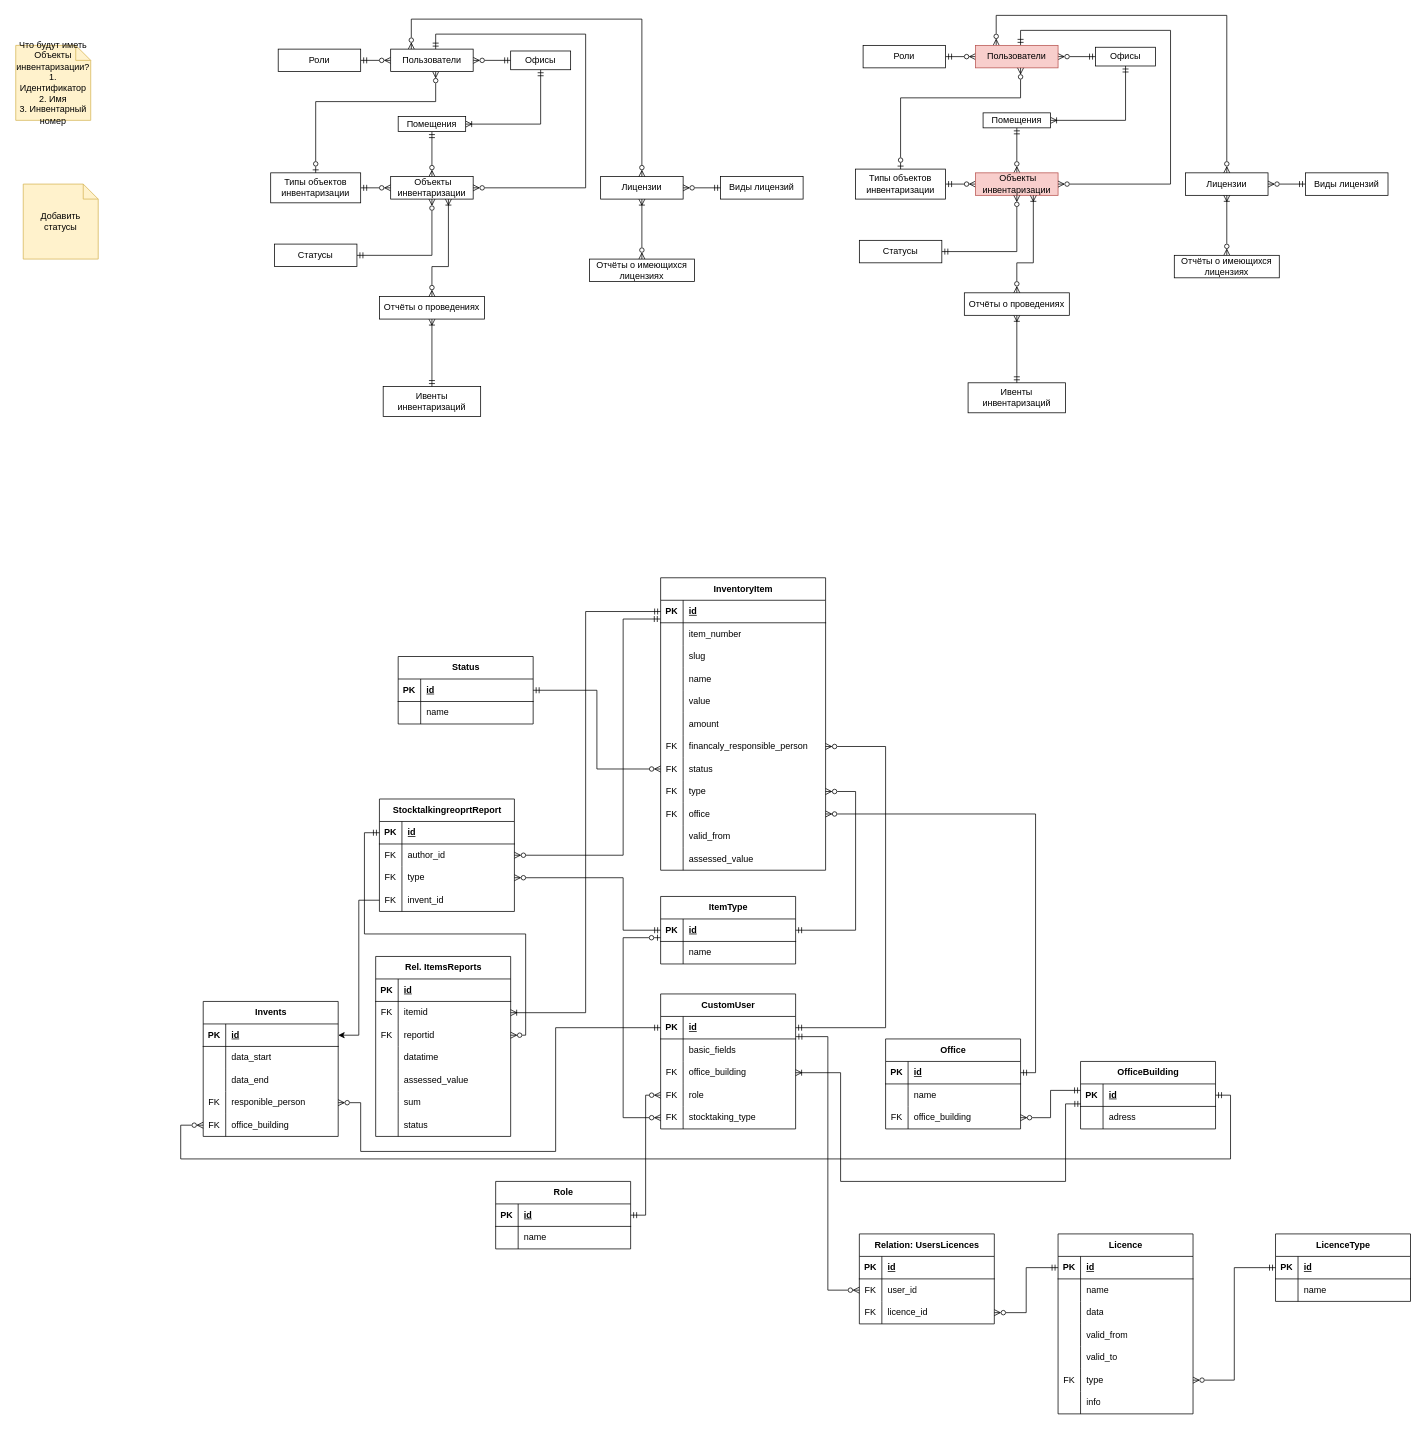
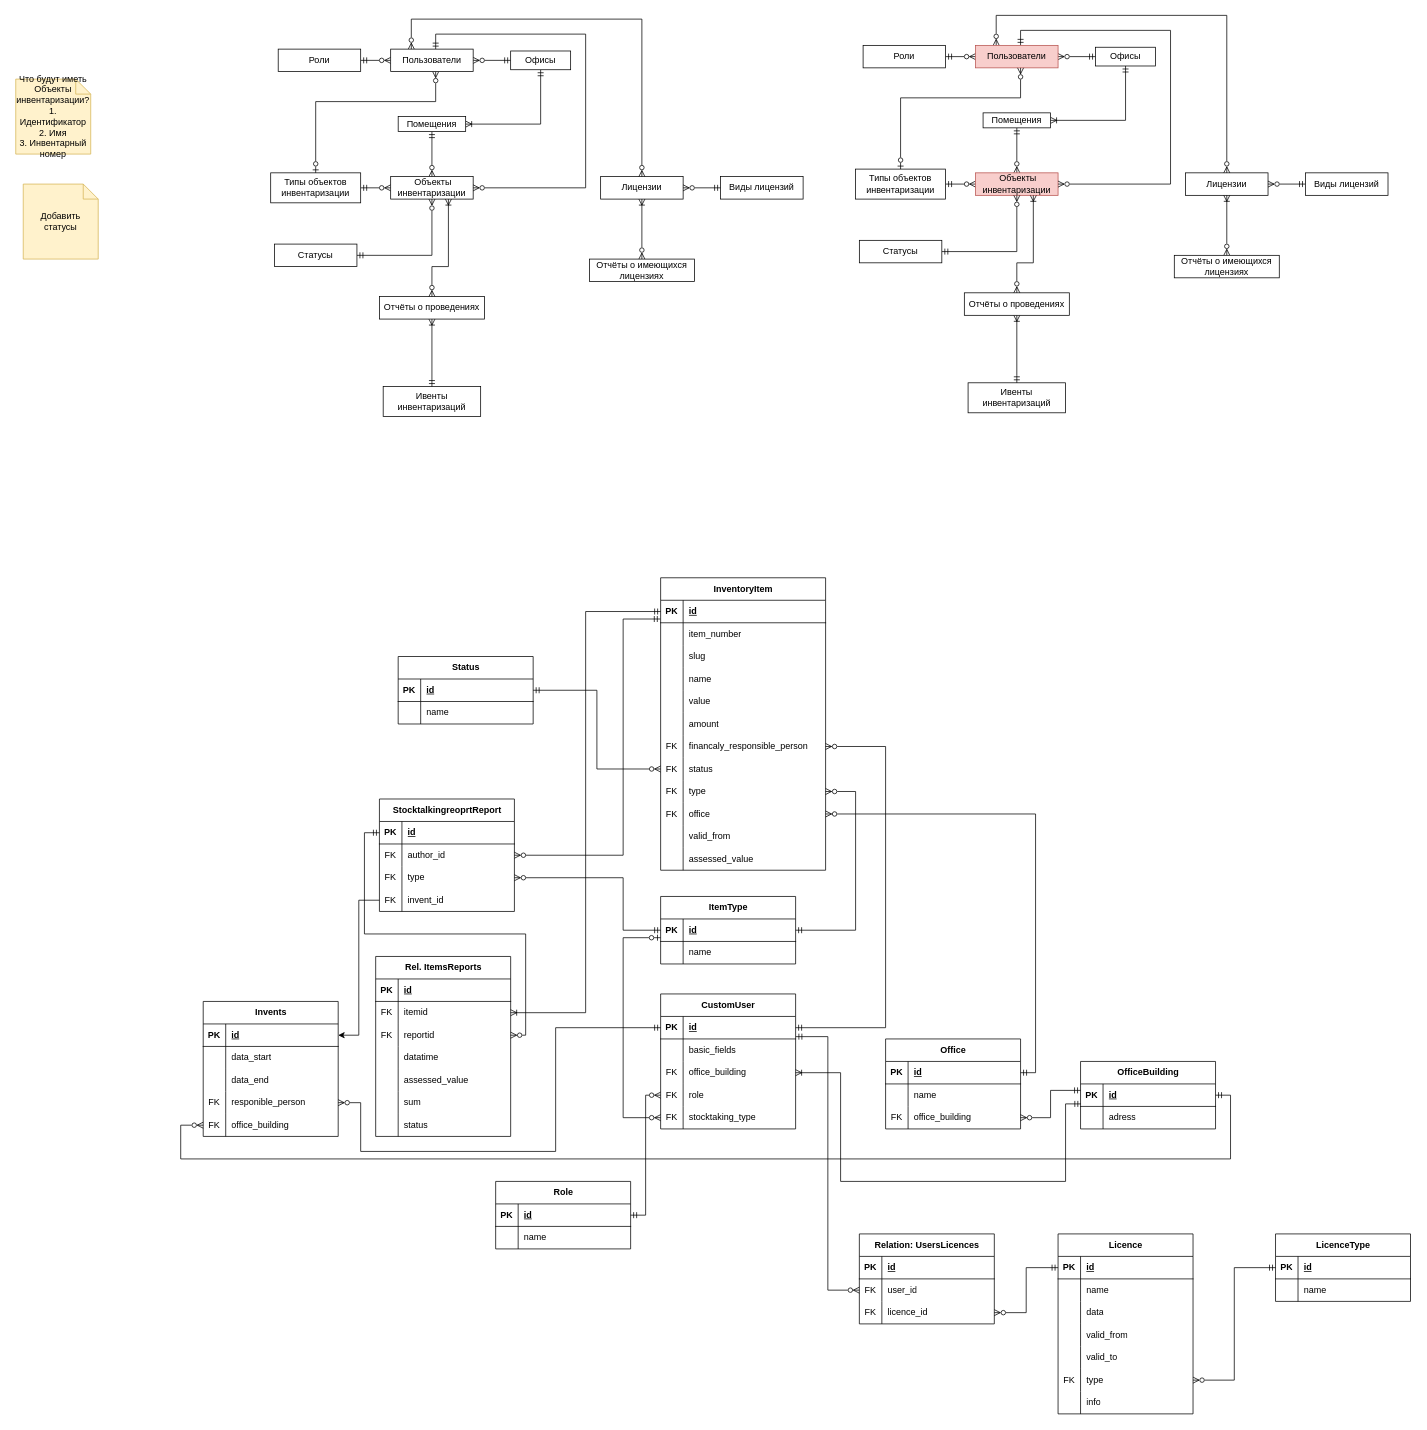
node "Что будут иметь Объекты инвентаризации? 1. Идентификатор 2. Имя 3. Инвентарный номер": moved (53, 83) -> (53, 117)
